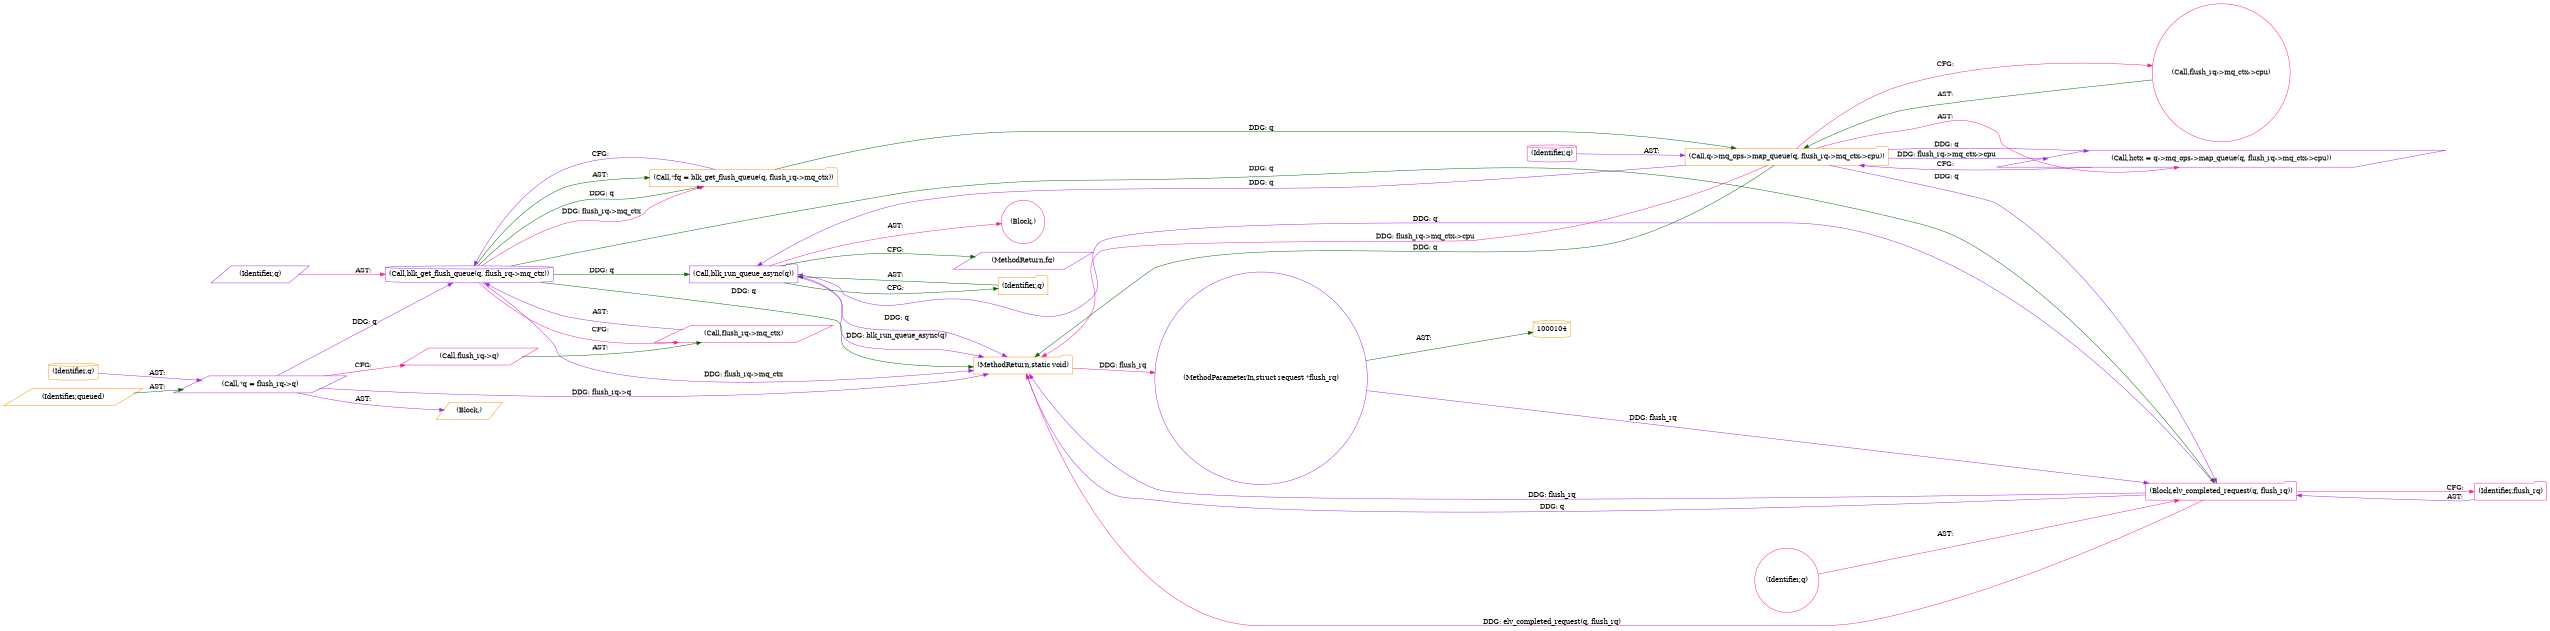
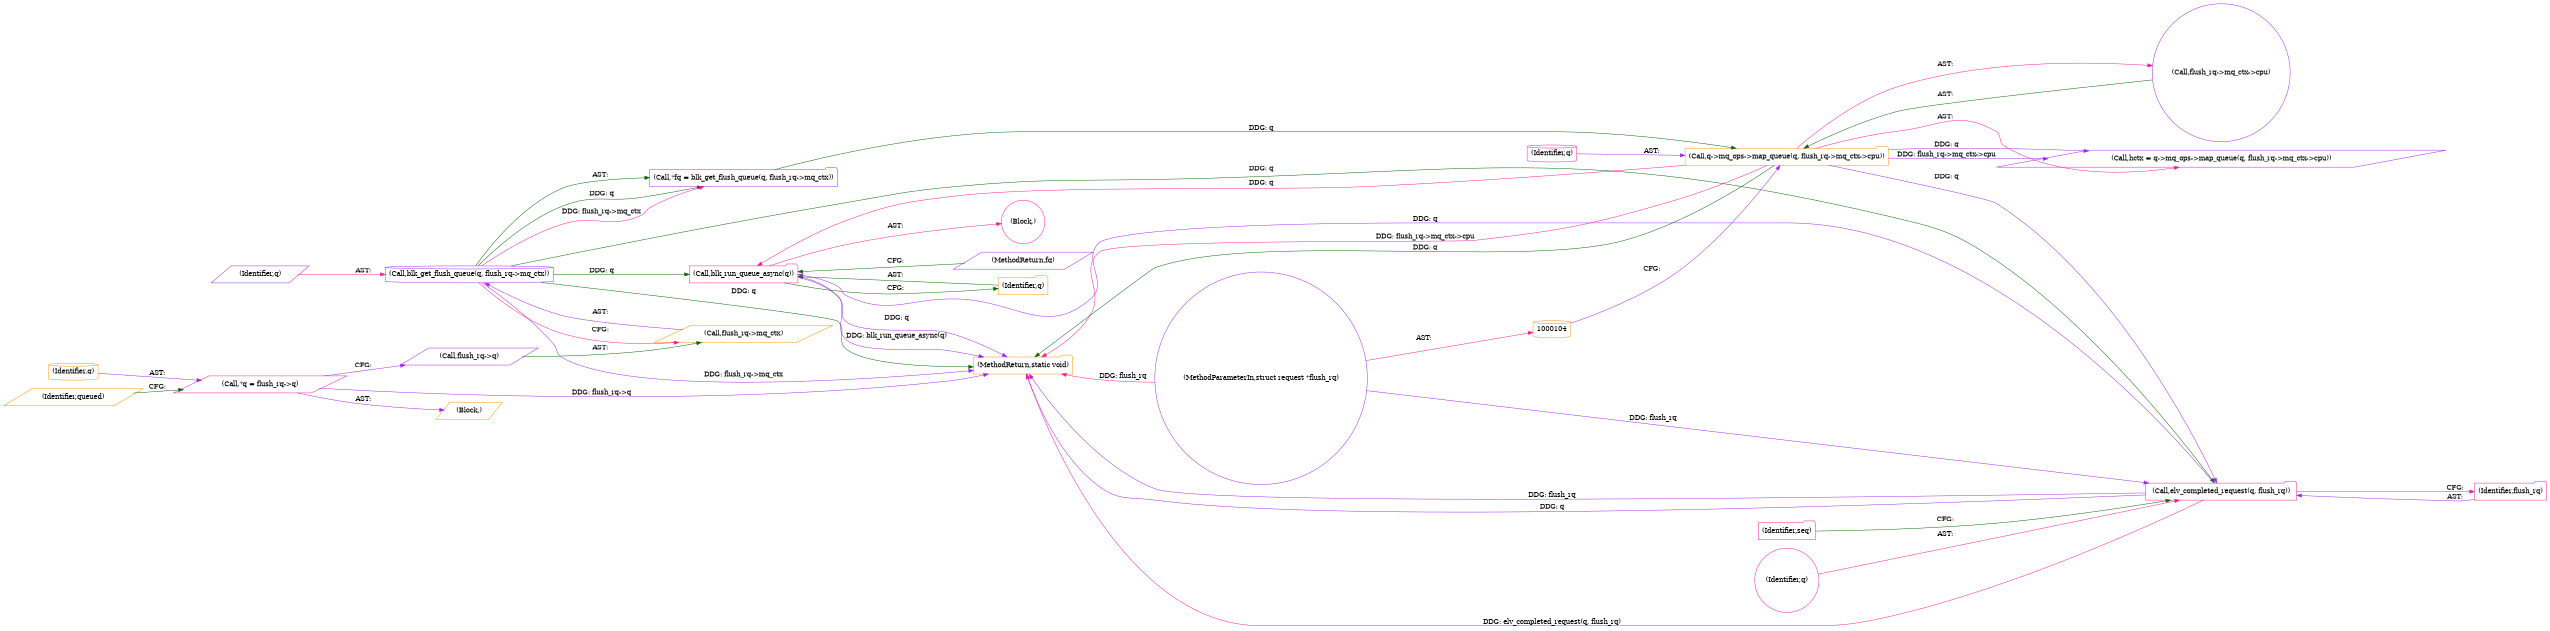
edge "(Call,q->mq_ops->map_queue(q, flush_rq->mq_ctx->cpu))" -> "(Call,flush_rq->mq_ctx->cpu)": label "CFG: " -> "AST: "
node "(Call,flush_rq->mq_ctx->cpu)": color deeppink -> purple
edge "(Call,*fq = blk_get_flush_queue(q, flush_rq->mq_ctx))" -> "(Call,blk_get_flush_queue(q, flush_rq->mq_ctx))": removed, label "CFG:"
edge "(Call,hctx = q->mq_ops->map_queue(q, flush_rq->mq_ctx->cpu))" -> "(Call,q->mq_ops->map_queue(q, flush_rq->mq_ctx->cpu))": now "1000104" -> "(Call,q->mq_ops->map_queue(q, flush_rq->mq_ctx->cpu))"
node "(Call,*fq = blk_get_flush_queue(q, flush_rq->mq_ctx))": color darkorange -> purple
edge "(Call,q->mq_ops->map_queue(q, flush_rq->mq_ctx->cpu))" -> "(Call,blk_run_queue_async(q))": color purple -> deeppink
edge "(Call,blk_run_queue_async(q))" -> "(MethodReturn,fq)": reversed
node "(Call,blk_run_queue_async(q))": color purple -> deeppink
edge "(Call,*q = flush_rq->q)" -> "(Call,blk_get_flush_queue(q, flush_rq->mq_ctx))": removed, label "DDG: q"
node "(Call,flush_rq->mq_ctx)": color deeppink -> darkorange
edge "(MethodParameterIn,struct request *flush_rq)" -> "1000104": color darkgreen -> deeppink
node "(Call,flush_rq->q)": color deeppink -> purple
edge "(MethodReturn,static void)" -> "(MethodParameterIn,struct request *flush_rq)": reversed
edge "(Call,*q = flush_rq->q)" -> "(Call,flush_rq->q)": color deeppink -> purple
node "(Call,*q = flush_rq->q)": color purple -> deeppink
edge "(Identifier,queued)" -> "(Call,*q = flush_rq->q)": label "AST: " -> "CFG: "
node "(Block,elv_completed_request(q, flush_rq))": label "(Block,elv_completed_request(q, flush_rq))" -> "(Call,elv_completed_request(q, flush_rq))"
node "(Identifier,seq)": added
